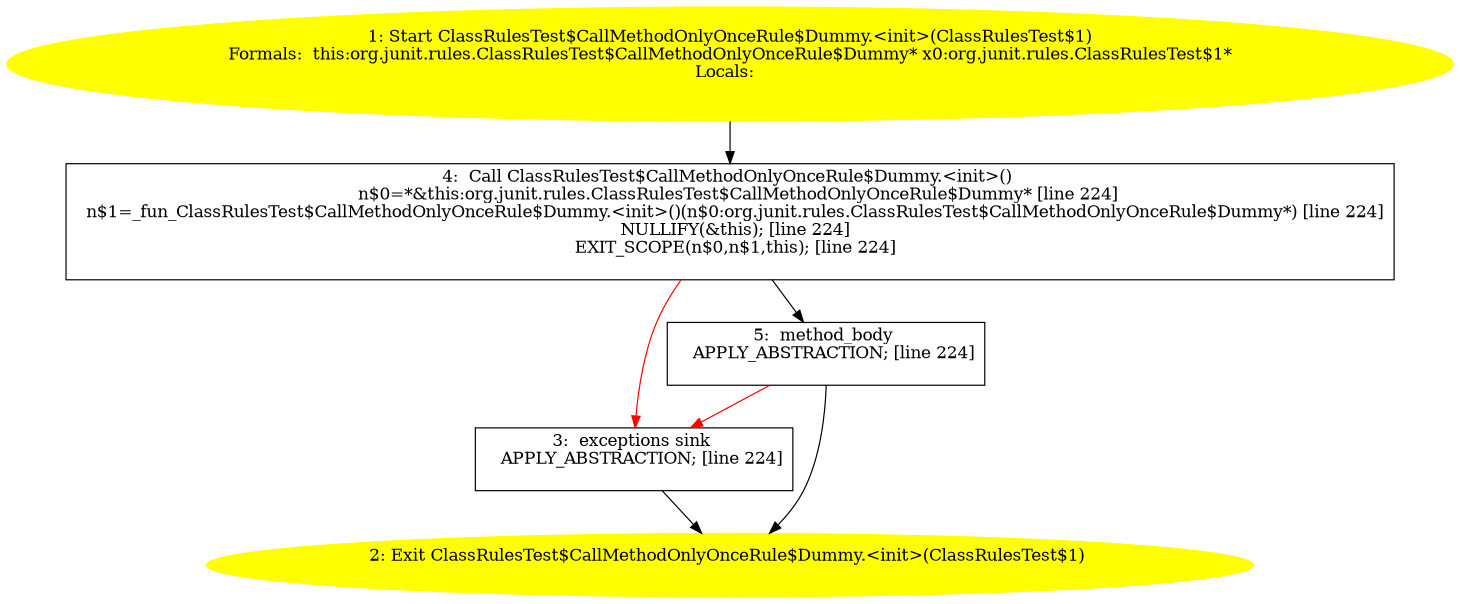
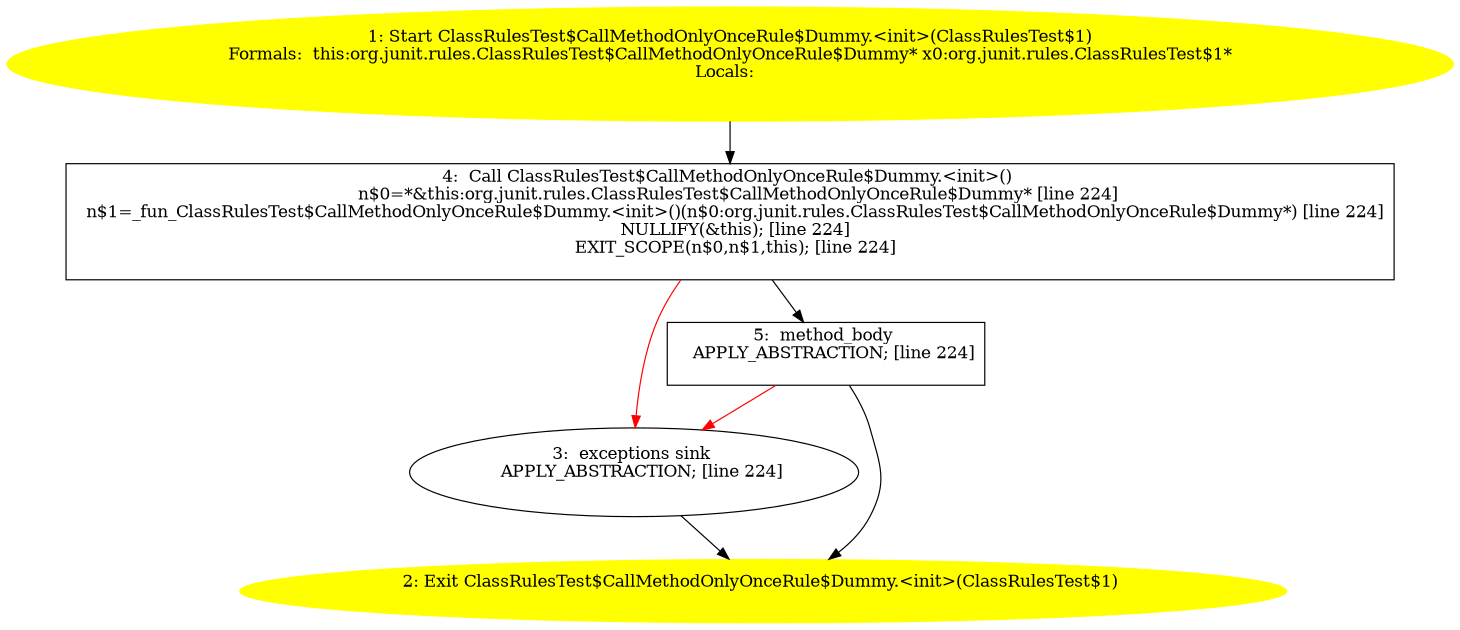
node "3:  exceptions sink APPLY_ABSTRACTION; [line 224]": shape box -> ellipse
